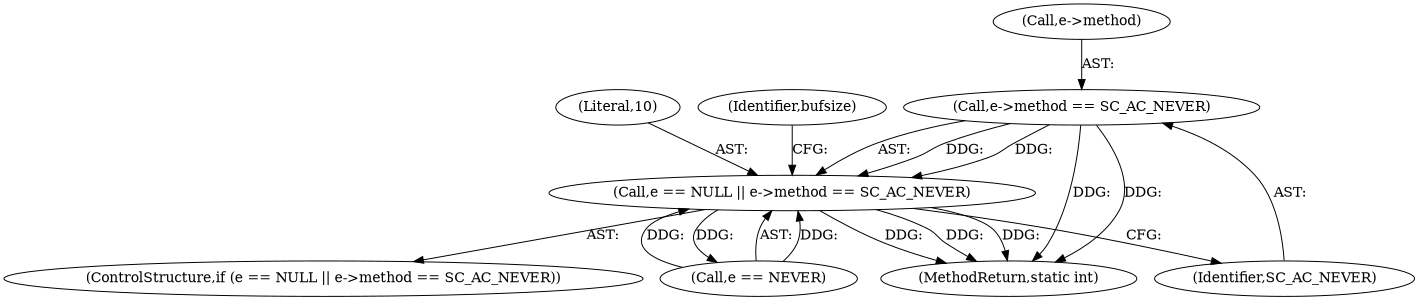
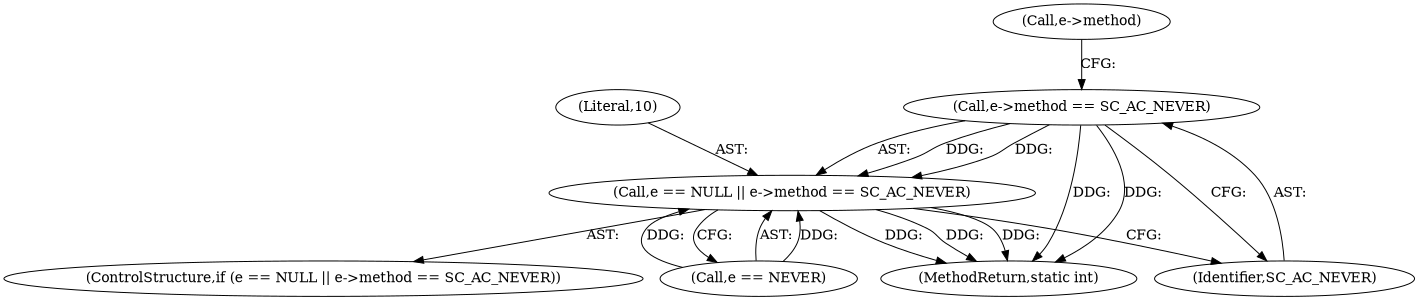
edge "(Call,e->method)" -> "(Call,e->method == SC_AC_NEVER)": label "AST: " -> "CFG: "
node "(Identifier,bufsize)": removed
edge "(Call,e->method == SC_AC_NEVER)" -> "(Identifier,SC_AC_NEVER)": added, label "CFG:"
edge "(Call,e == NULL || e->method == SC_AC_NEVER)" -> "(Call,e == NEVER)": label "DDG: " -> "CFG: "
